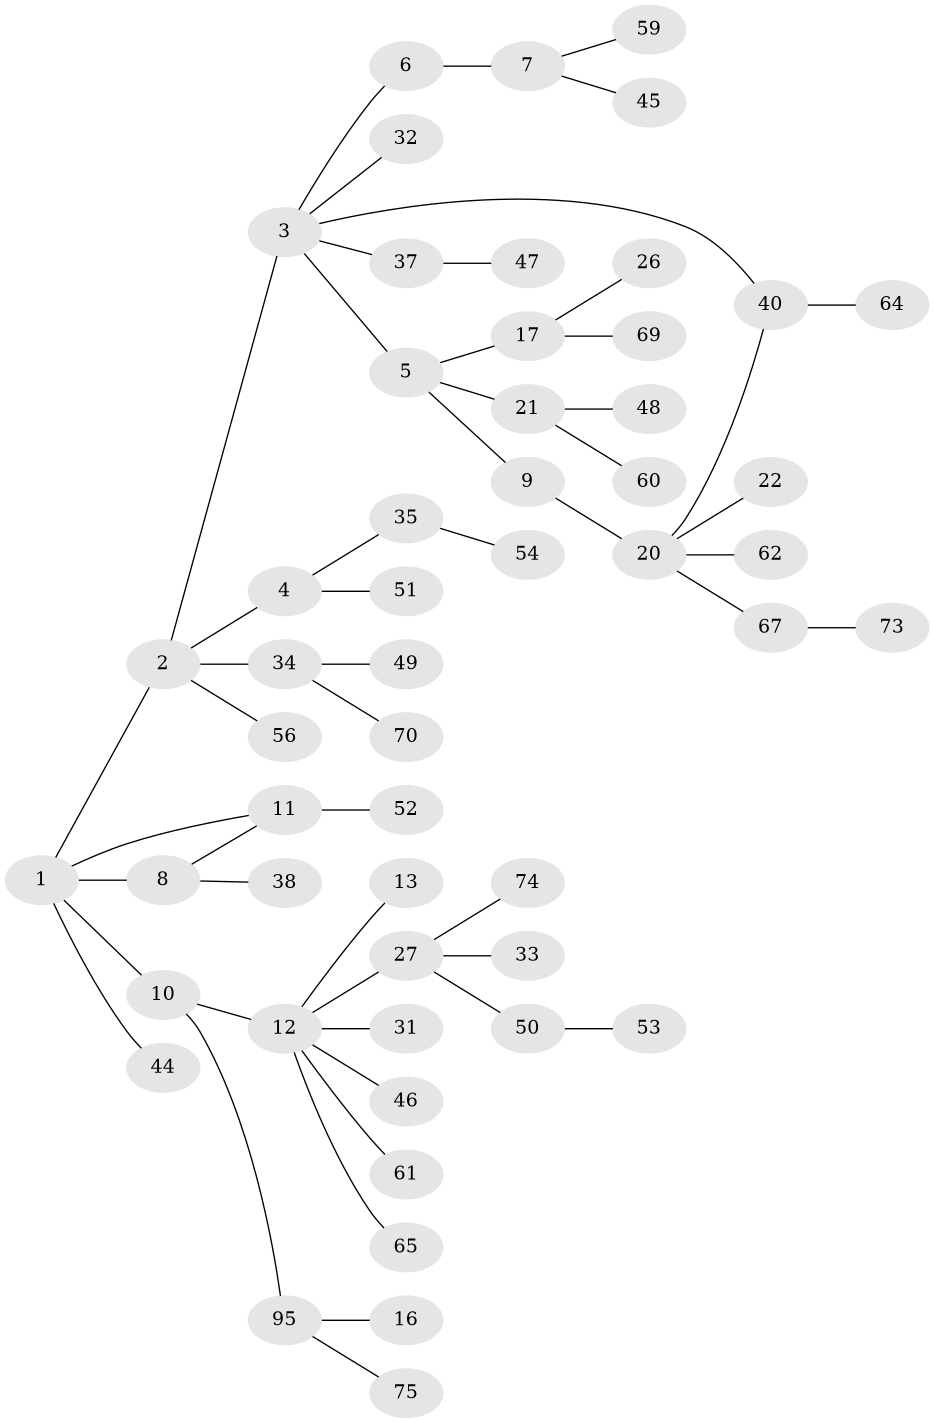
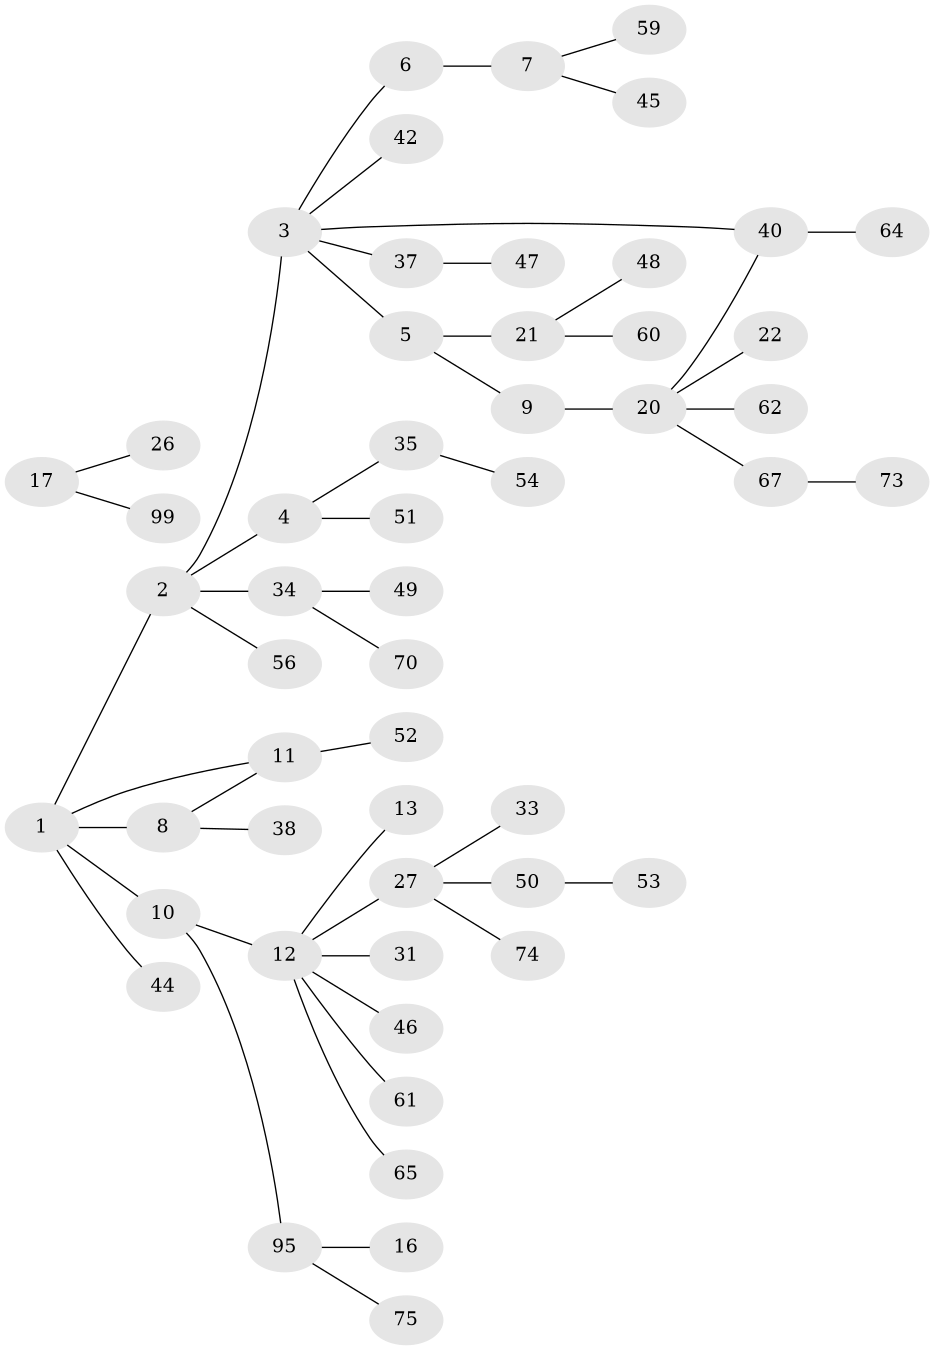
node "32": label "32" -> "42"
node "69": label "69" -> "99"
edge "17" -- "5": removed
